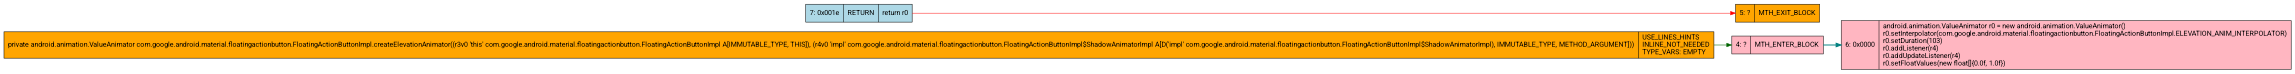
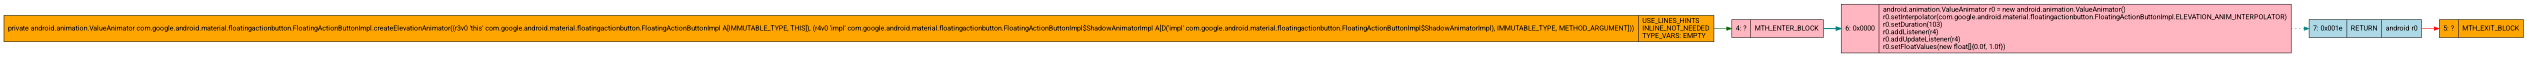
node "7: 0x001e": text "return r0" -> "android r0"
edge "6: 0x0000" -> "7: 0x001e": added
